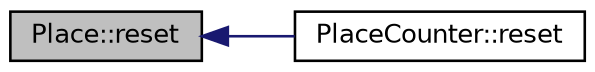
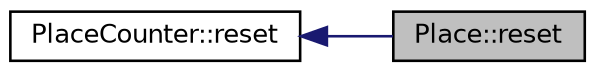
edge "PlaceCounter::reset" -> "Place::reset": reversed
